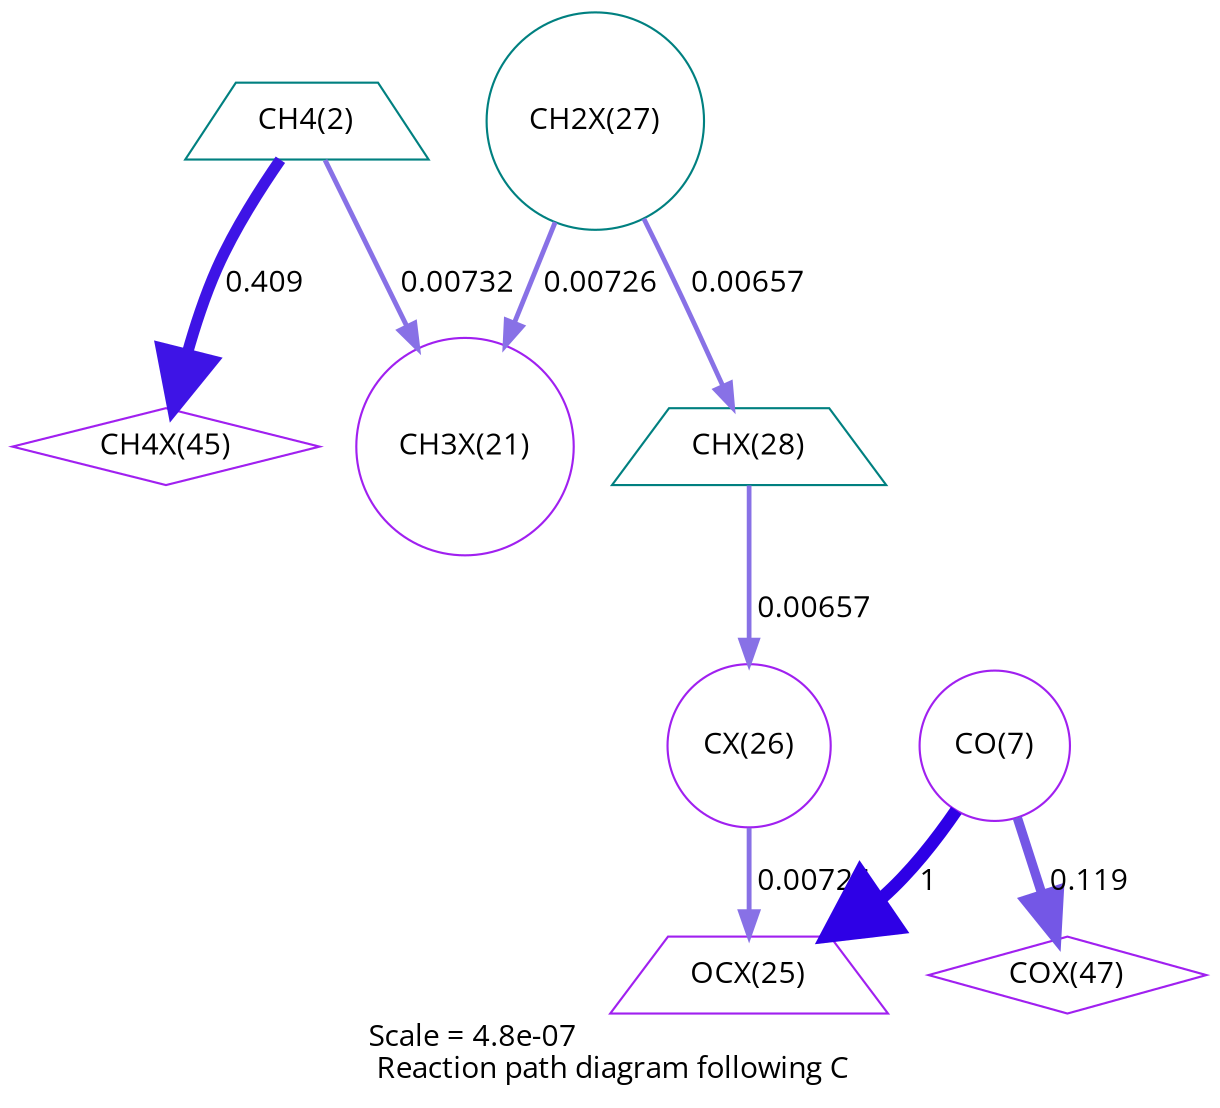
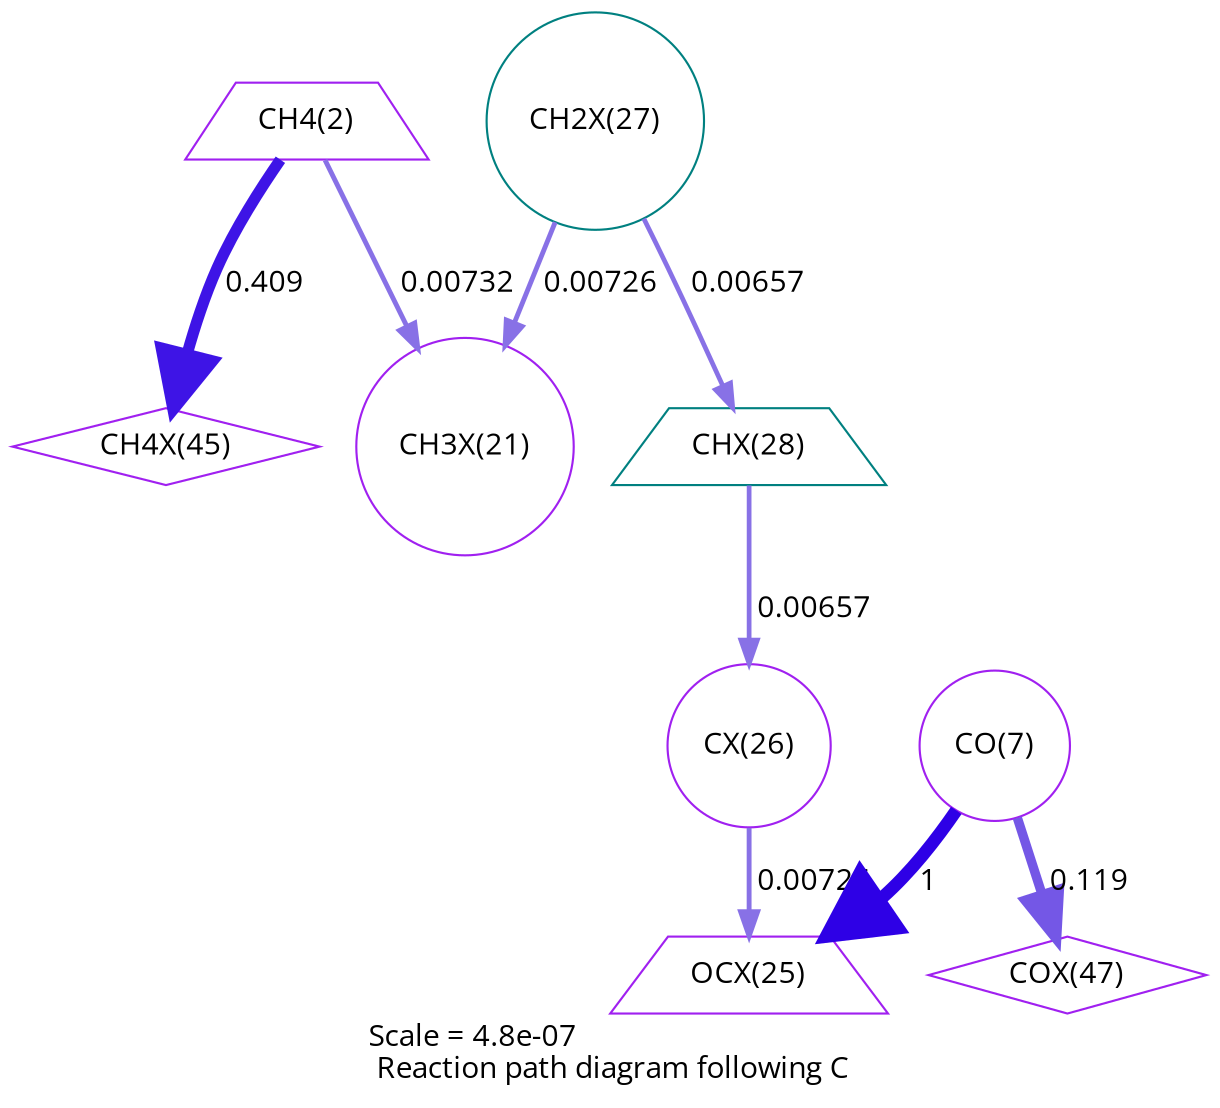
node "CH4(2)": color teal -> purple
